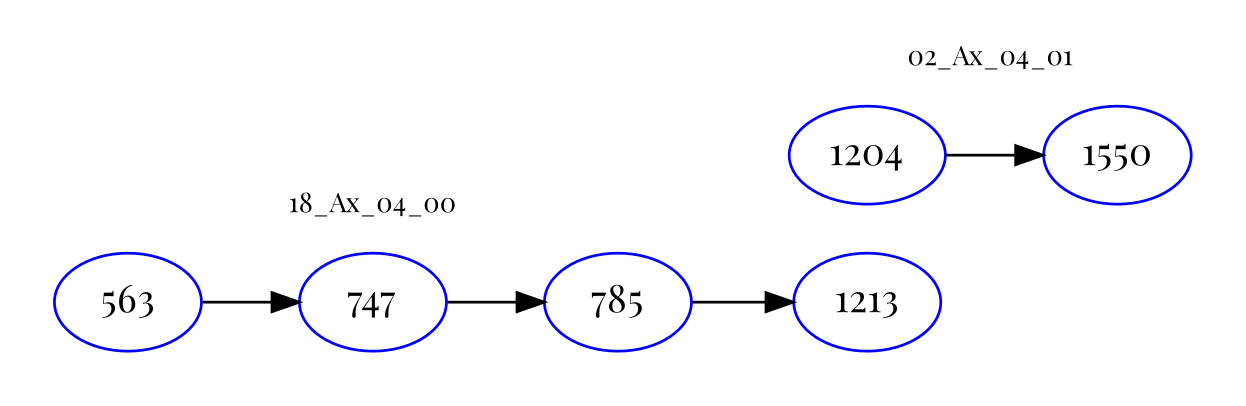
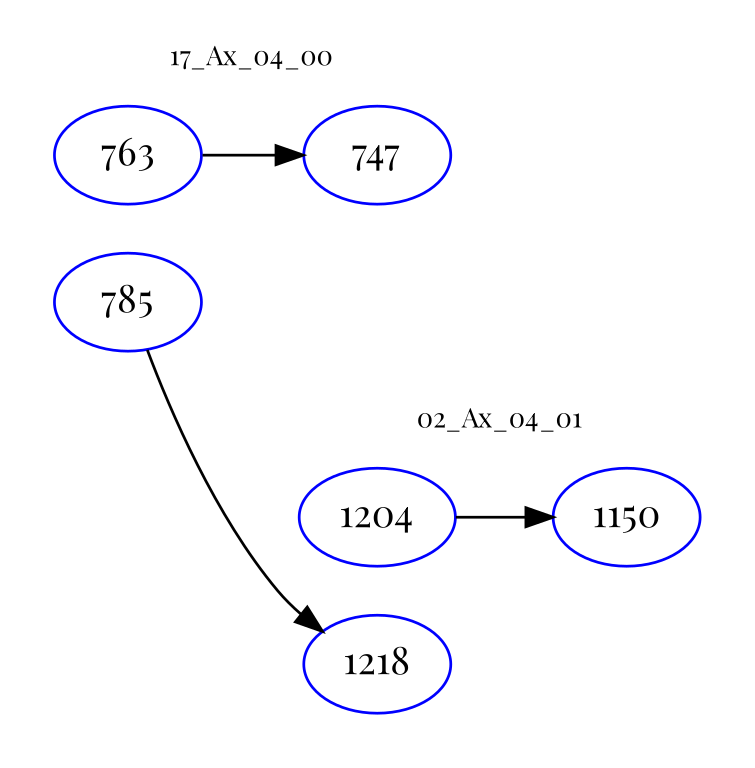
node "1550": label "1550" -> "1150"
cluster "18_Ax_04_00": label "18_Ax_04_00" -> "17_Ax_04_00"
node "563": label "563" -> "763"
edge "747" -> "785": removed
node "1213": label "1213" -> "1218"
